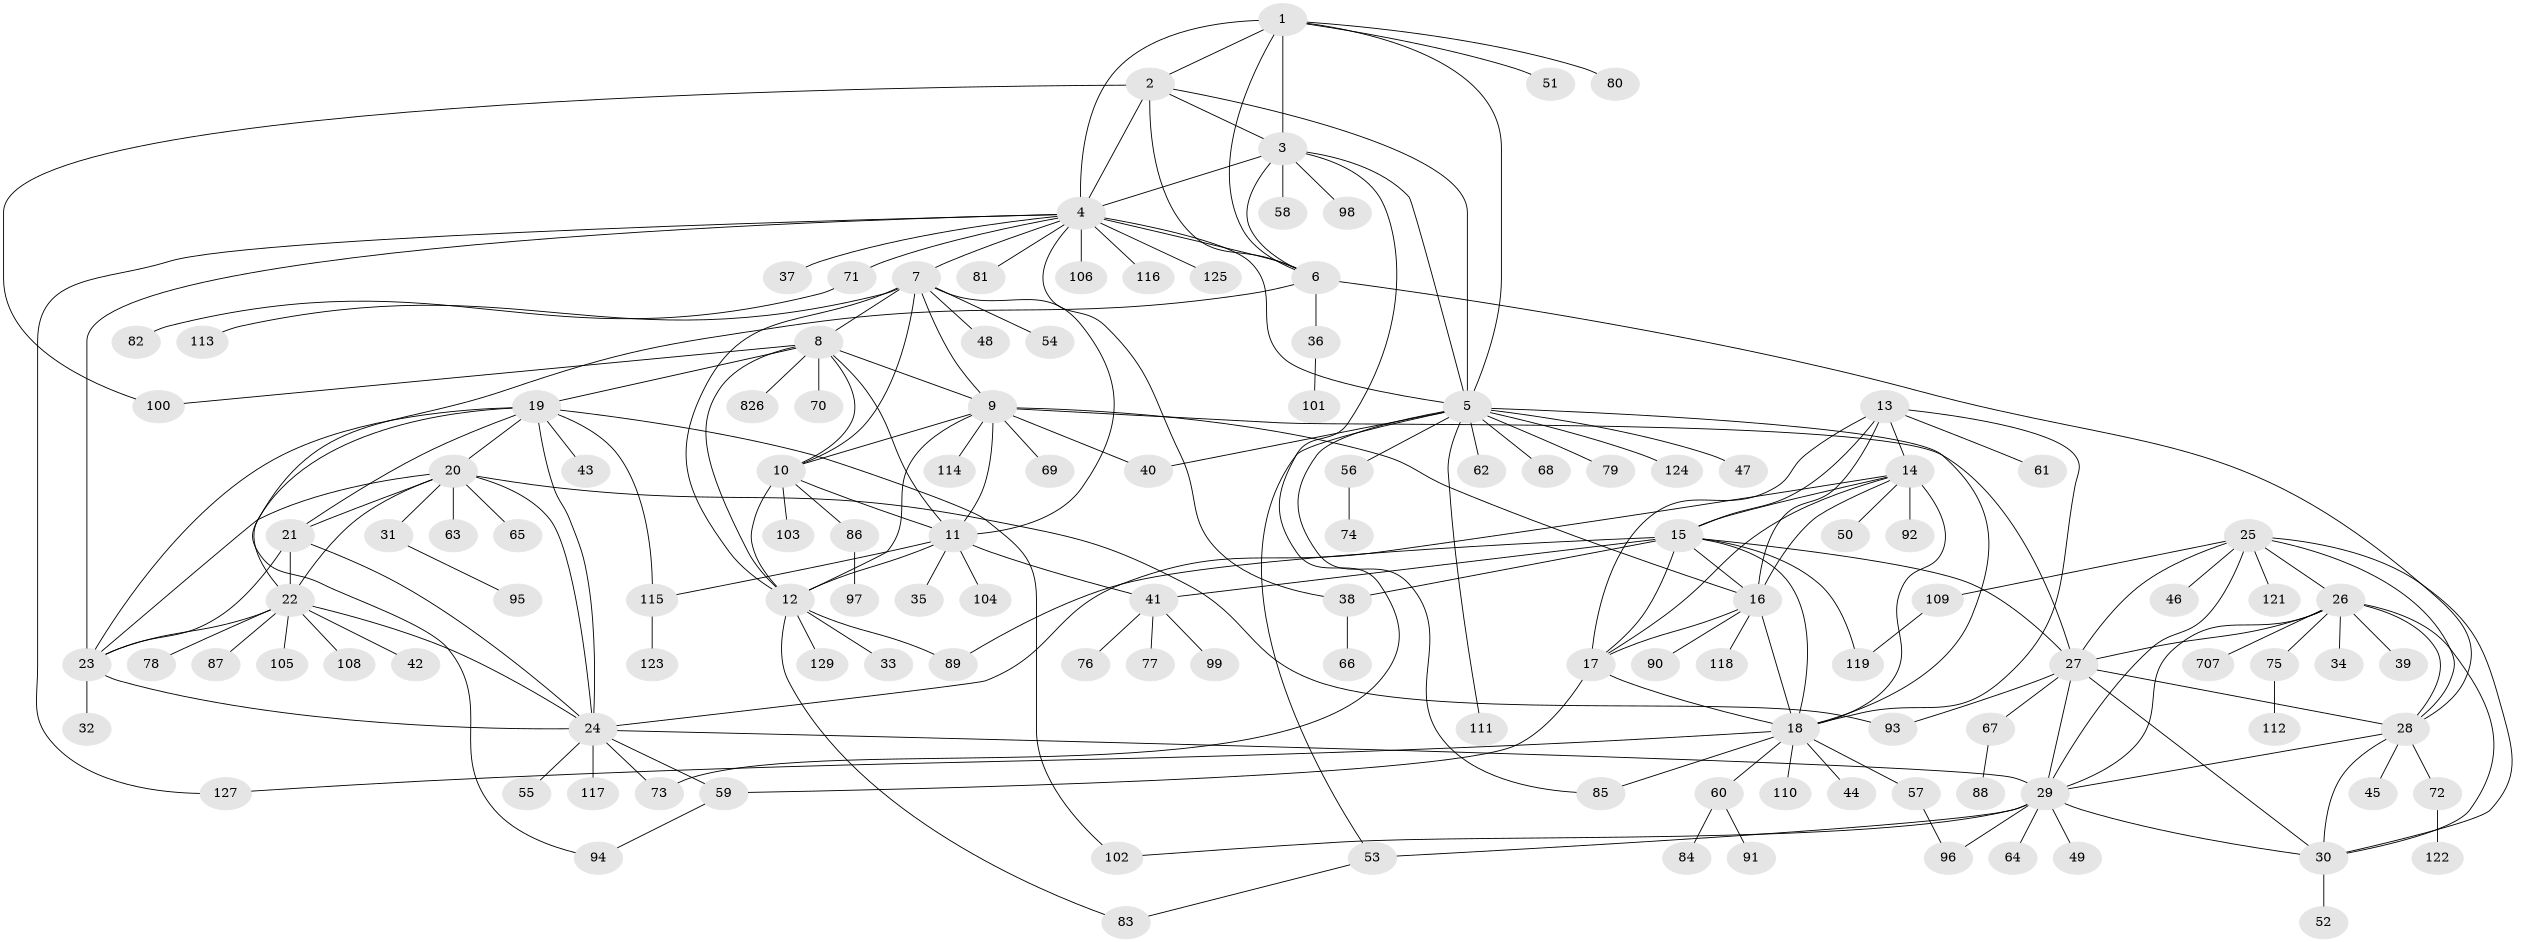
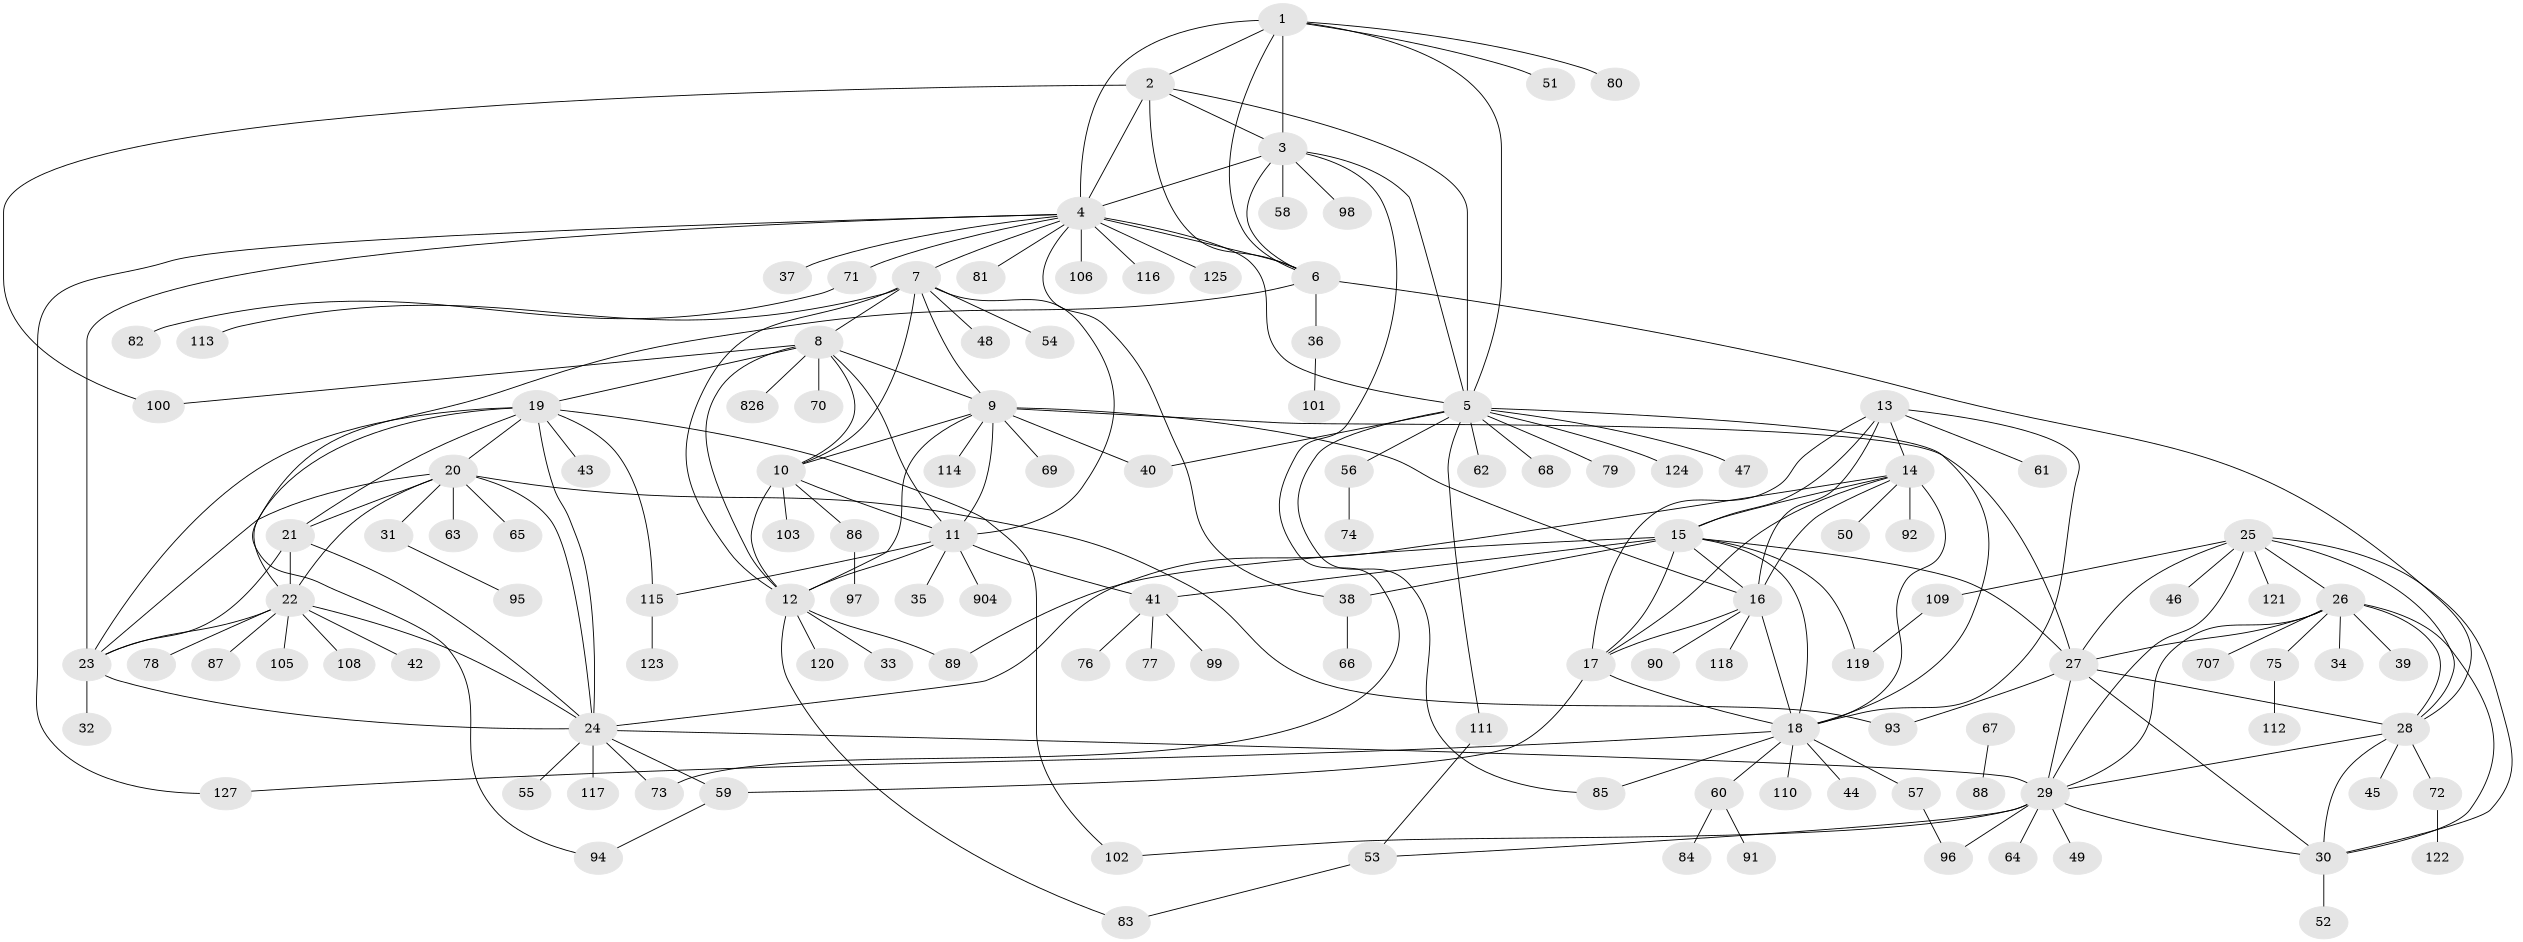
edge "5" -- "53": now "111" -- "53"
node "104": label "104" -> "904"
node "129": label "129" -> "120"
edge "27" -- "67": removed
